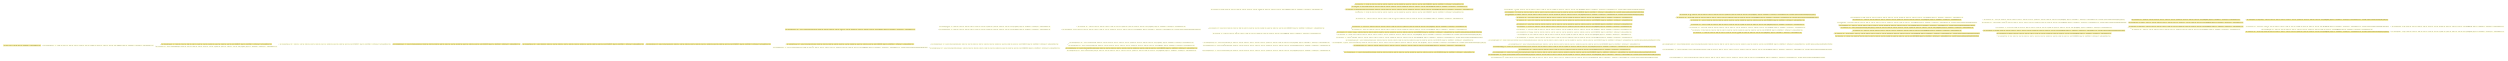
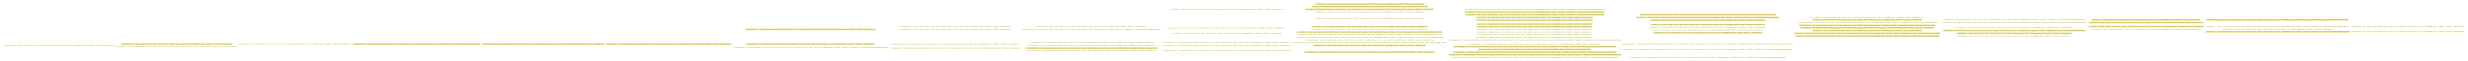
node "class = hierarchy": removed
